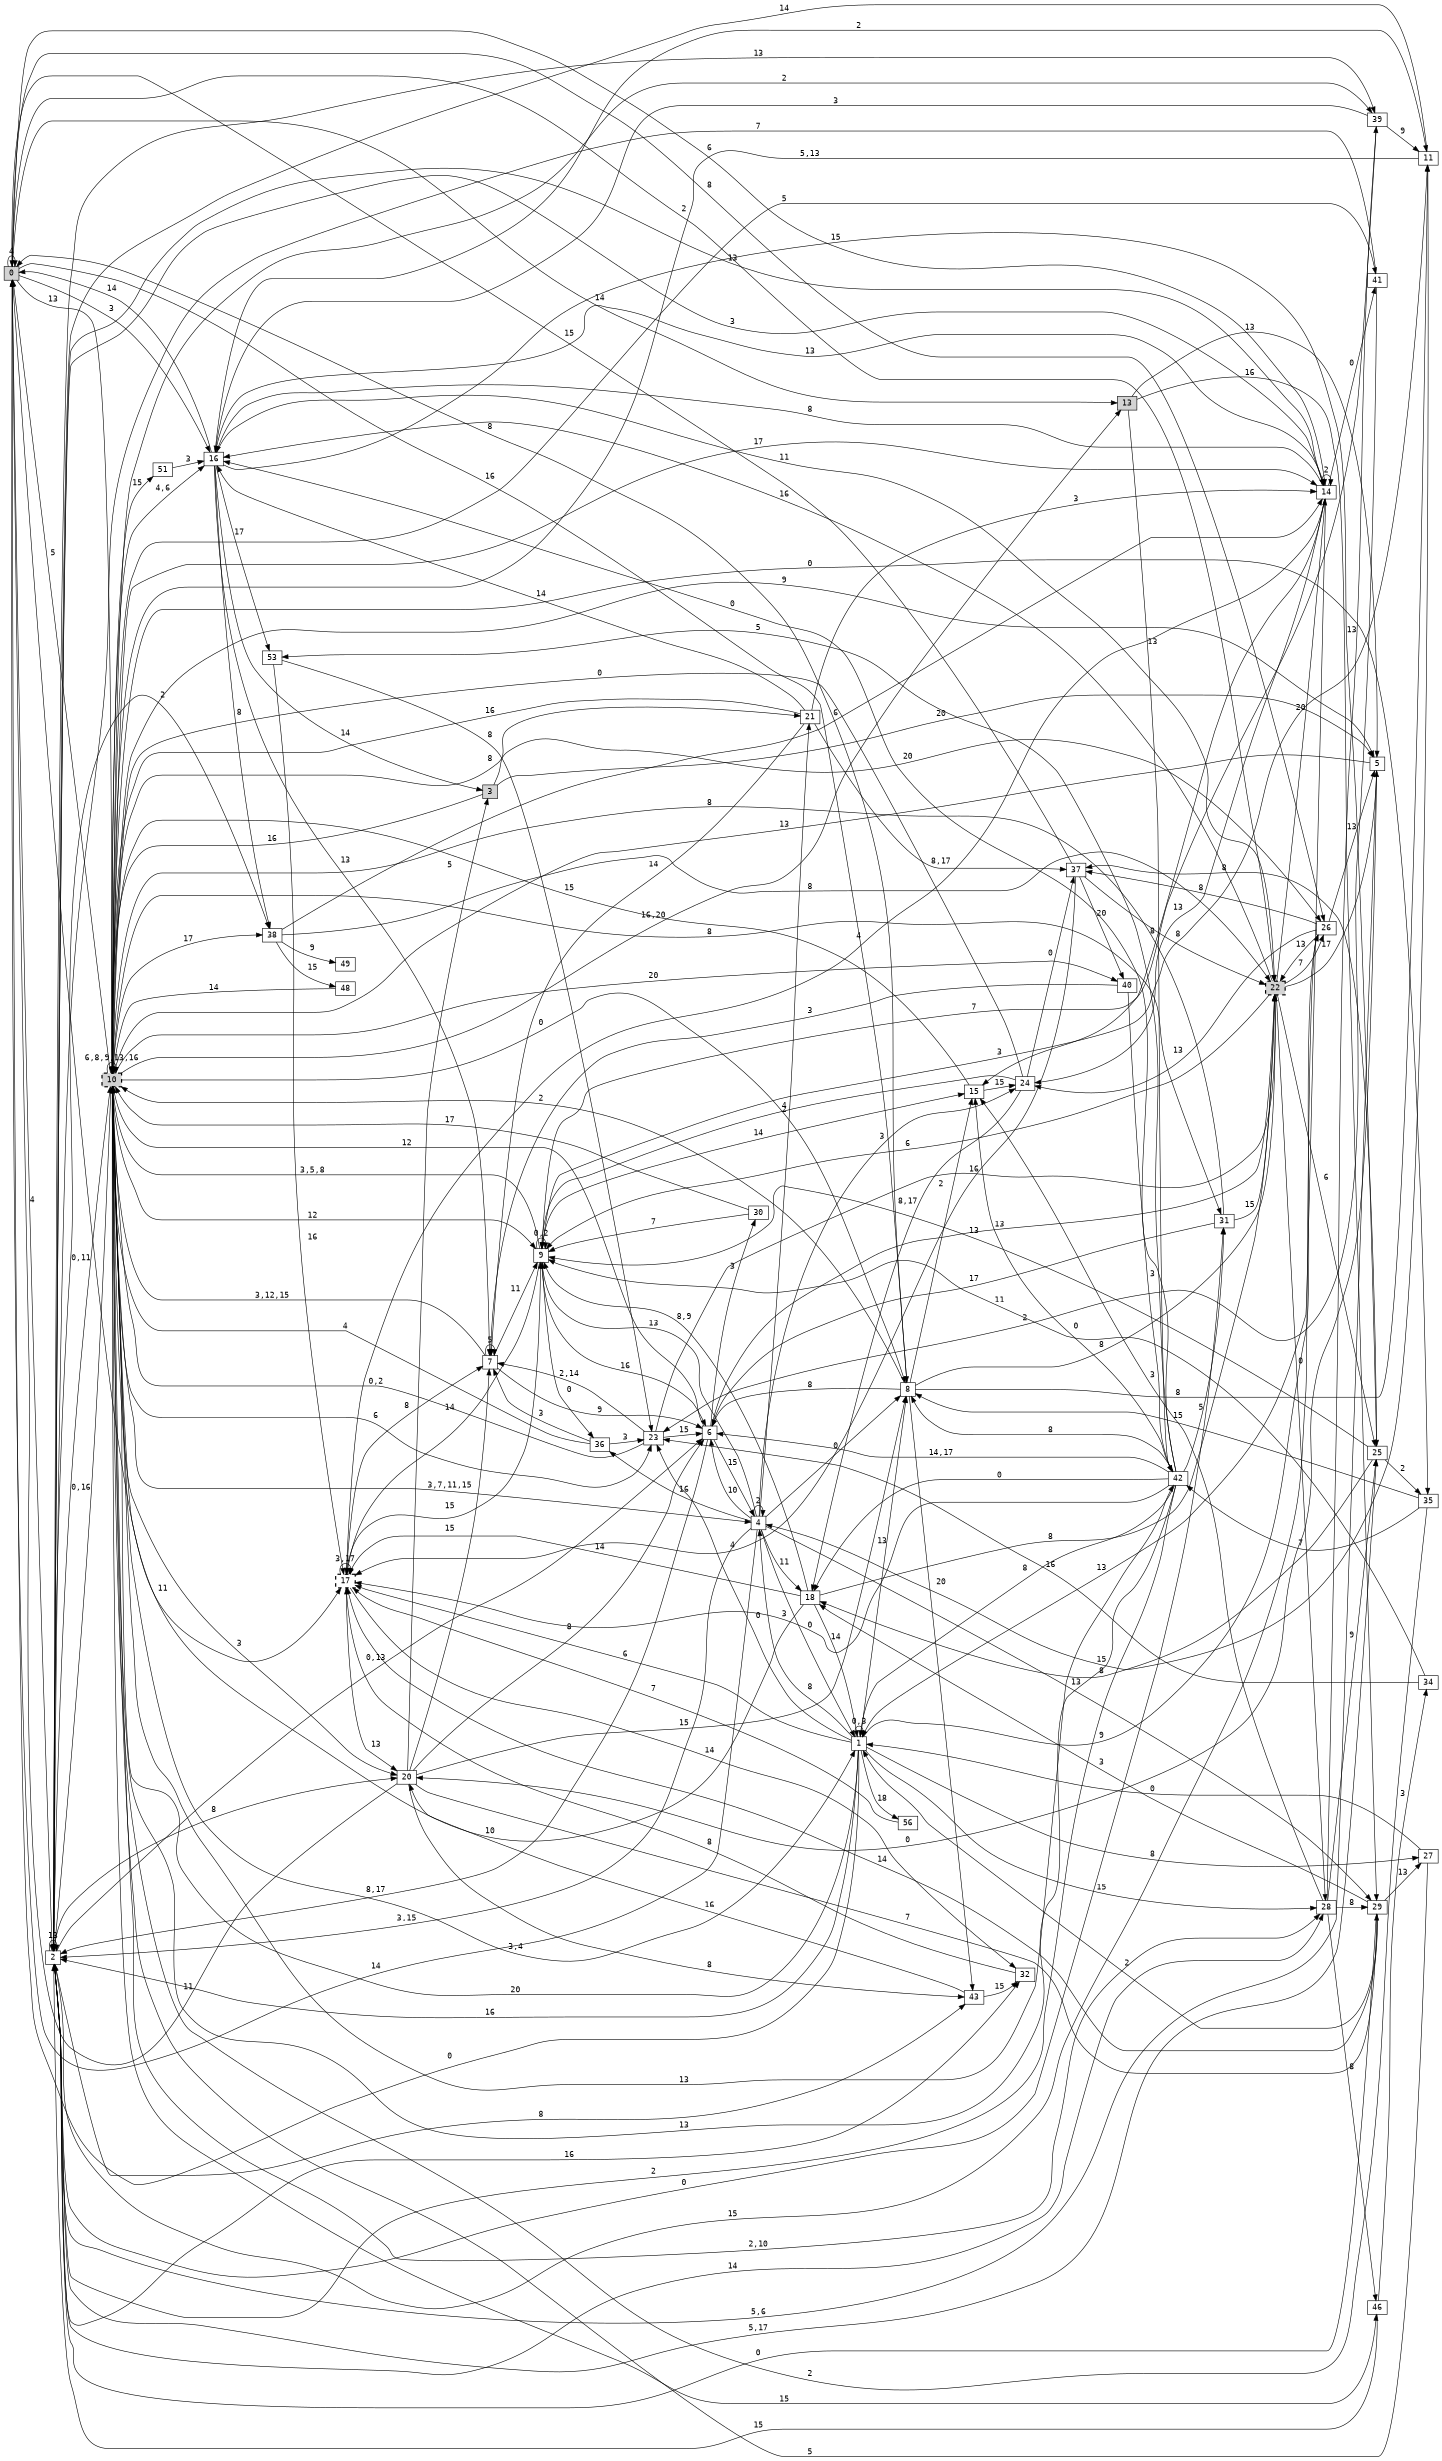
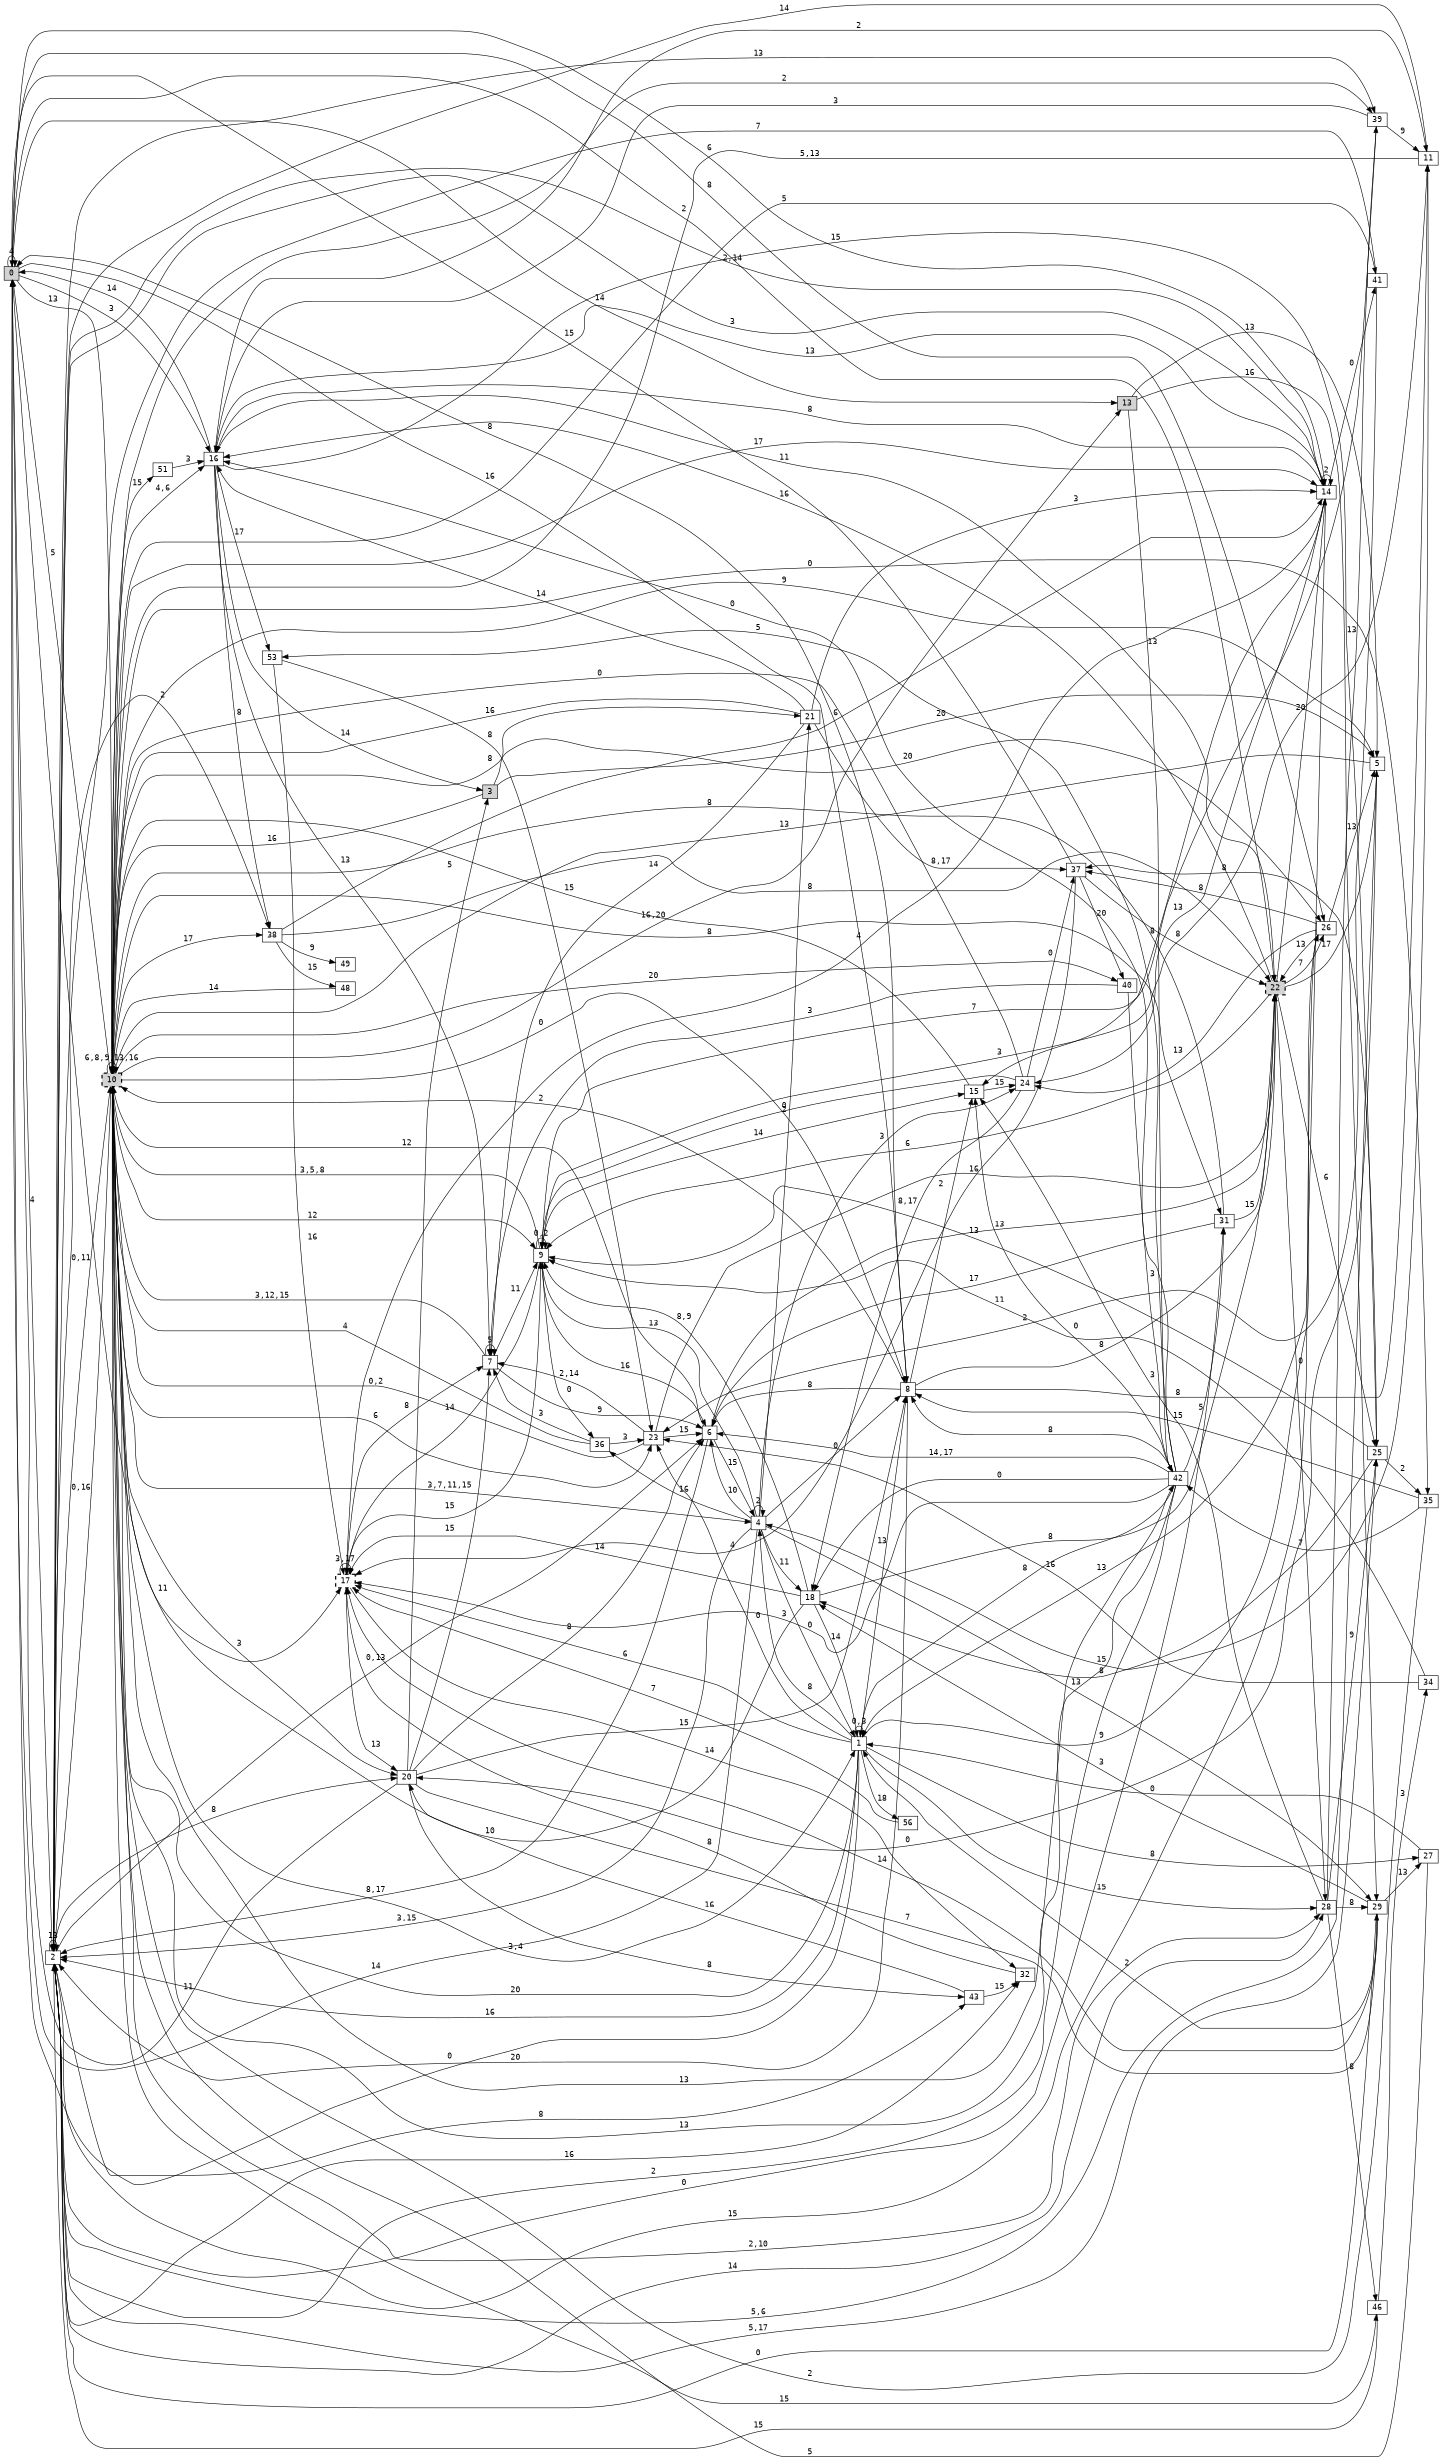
edge "14" -> "2": label "13" -> "2,14"
edge "24" -> "9": label "4" -> "0"
node "30": removed
edge "8" -> "43": now "8" -> "2"
